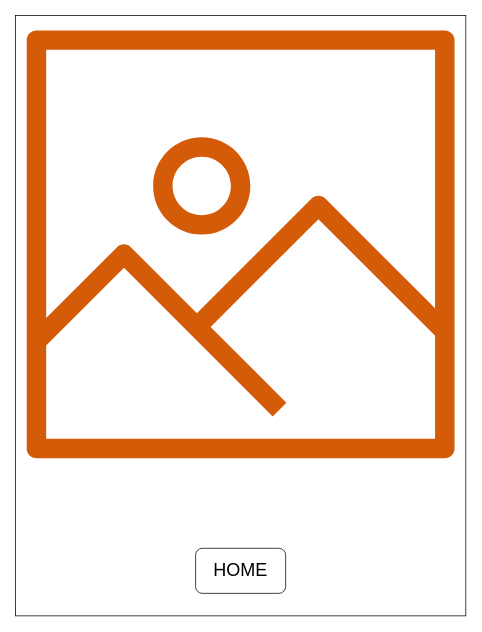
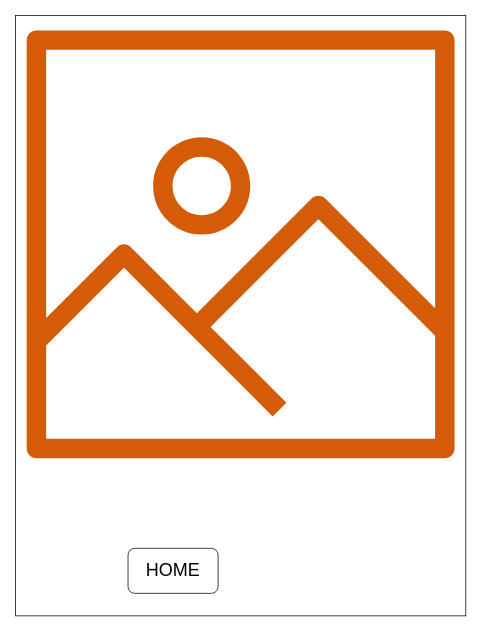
node "HOME": moved (240, 570) -> (173, 570)
